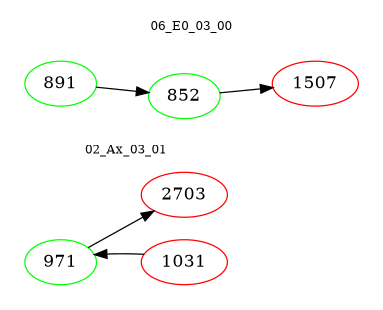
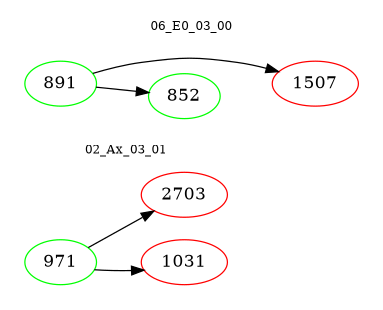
edge "852" -> "1507": now "891" -> "1507"
edge "1031" -> "971": reversed
